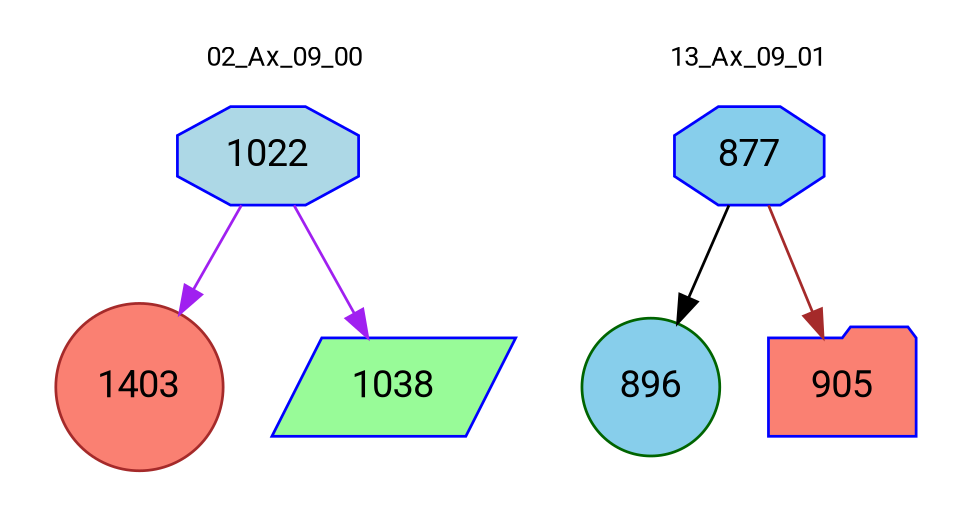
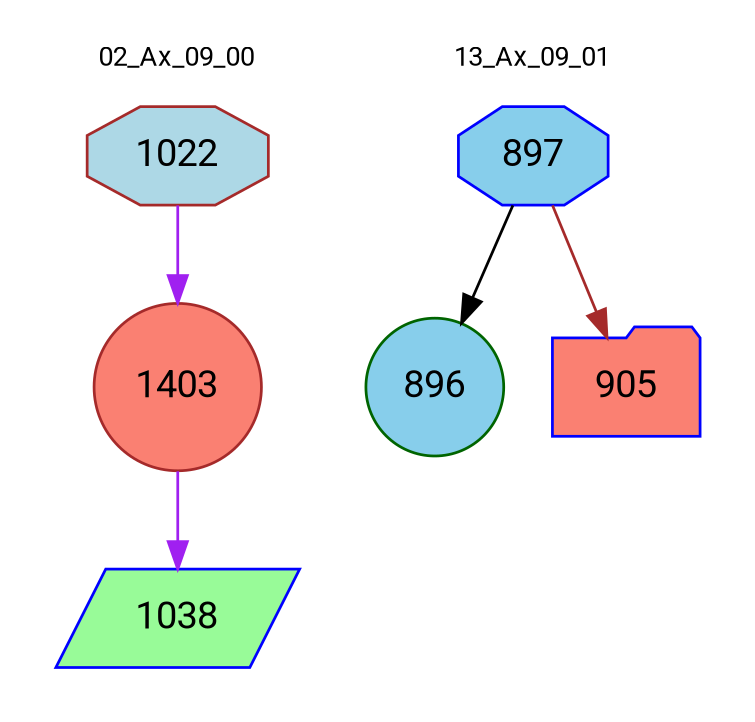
node "1022": color blue -> brown
node "877": label "877" -> "897"
edge "1022" -> "1038": now "1403" -> "1038"
